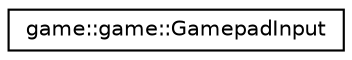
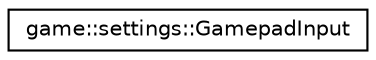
node "game::game::GamepadInput": label "game::game::GamepadInput" -> "game::settings::GamepadInput"
